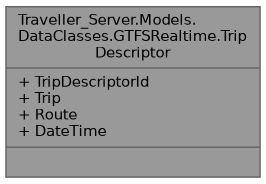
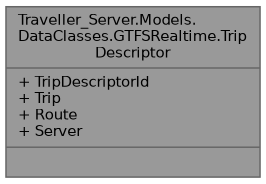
node "Traveller_Server.Models.": text "+ DateTime" -> "+ Server"
